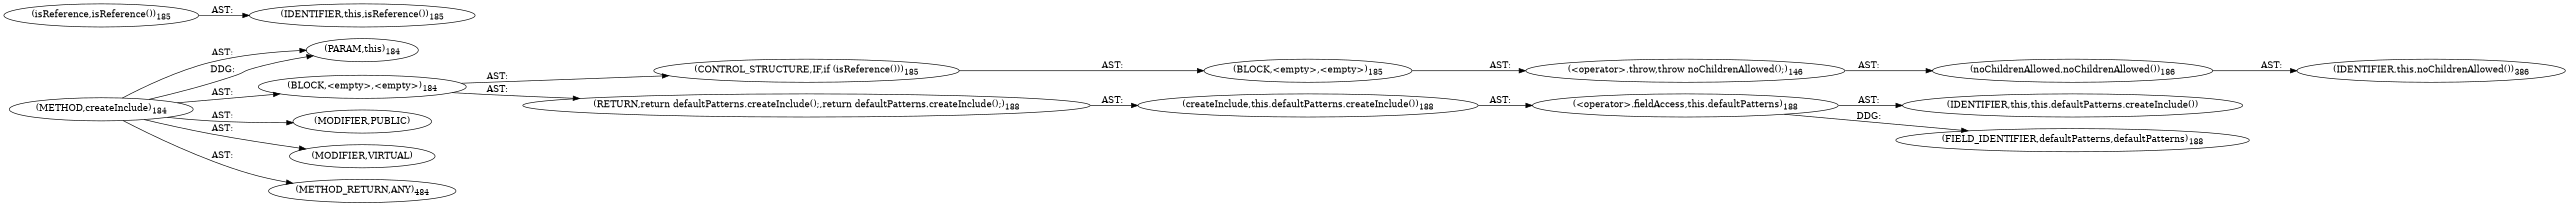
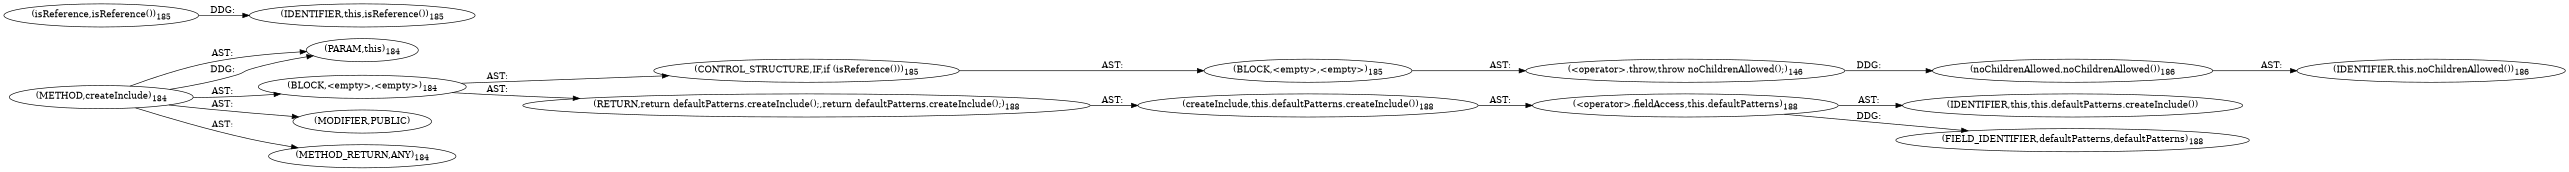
edge "(isReference,isReference())" -> "(IDENTIFIER,this,isReference())": label "AST: " -> "DDG: "
edge "(<operator>.throw,throw noChildrenAllowed();)" -> "(noChildrenAllowed,noChildrenAllowed())": label "AST: " -> "DDG: "
node "(IDENTIFIER,this,noChildrenAllowed())": text "386" -> "186"
node "(MODIFIER,VIRTUAL)": removed
node "(METHOD_RETURN,ANY)": text "484" -> "184"
